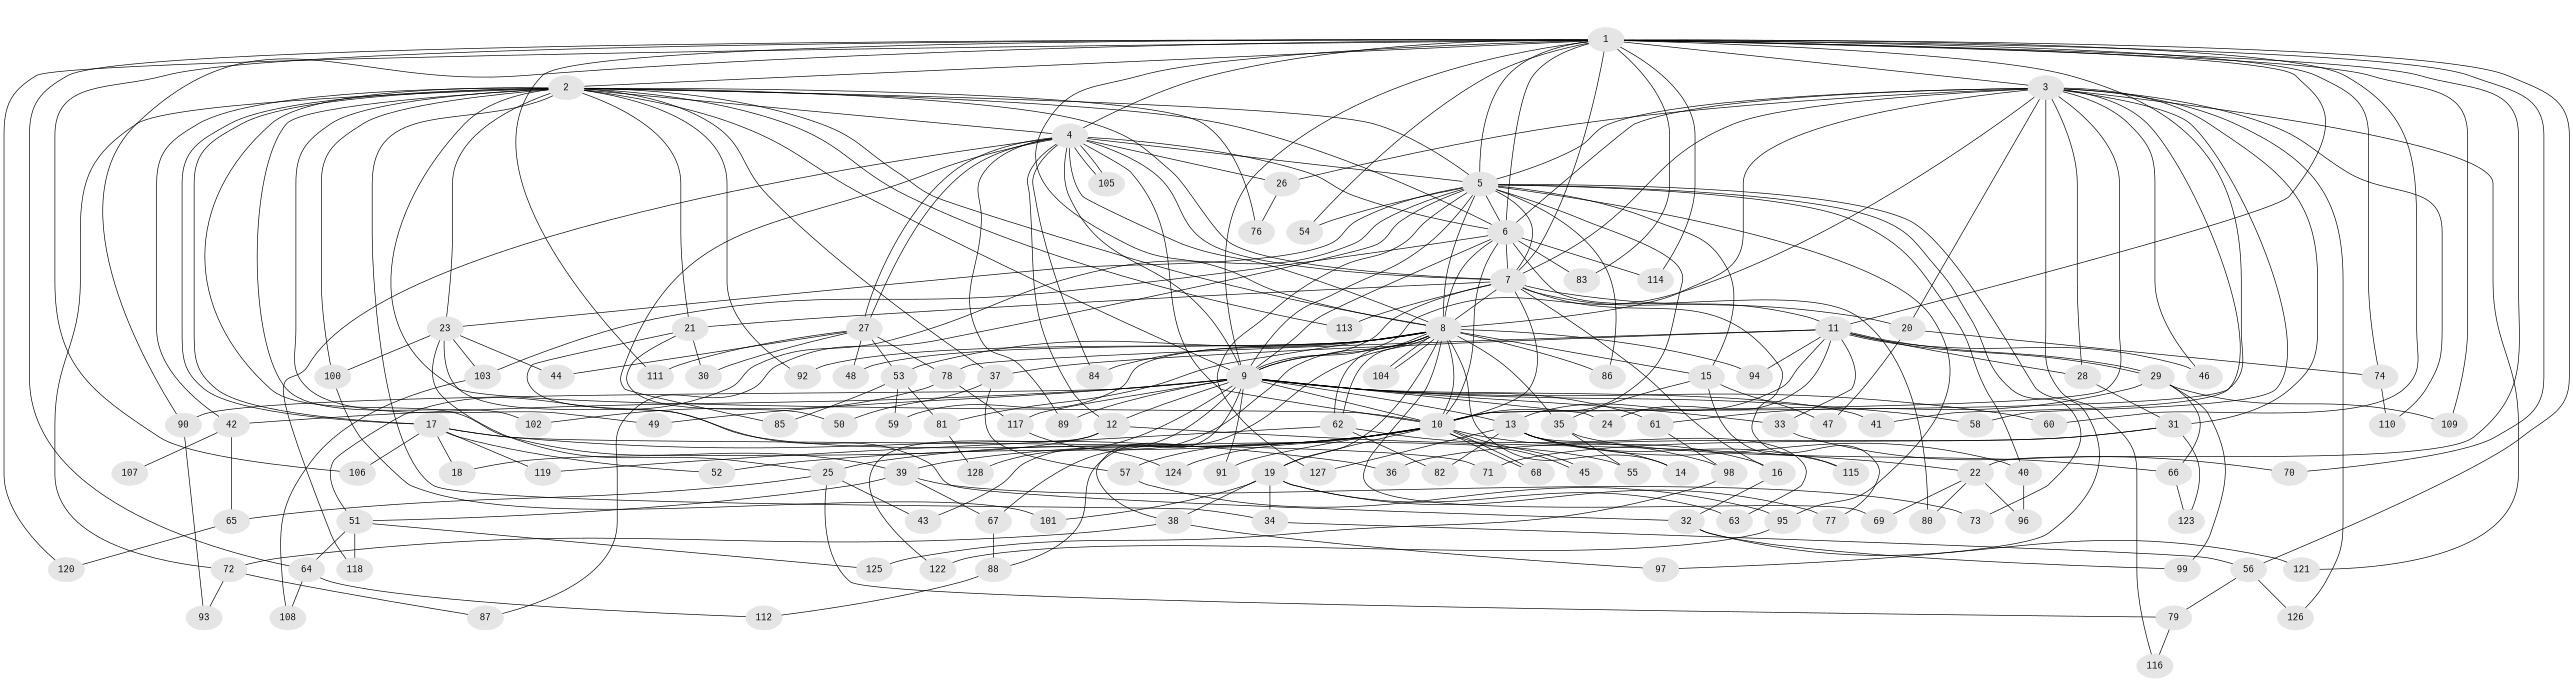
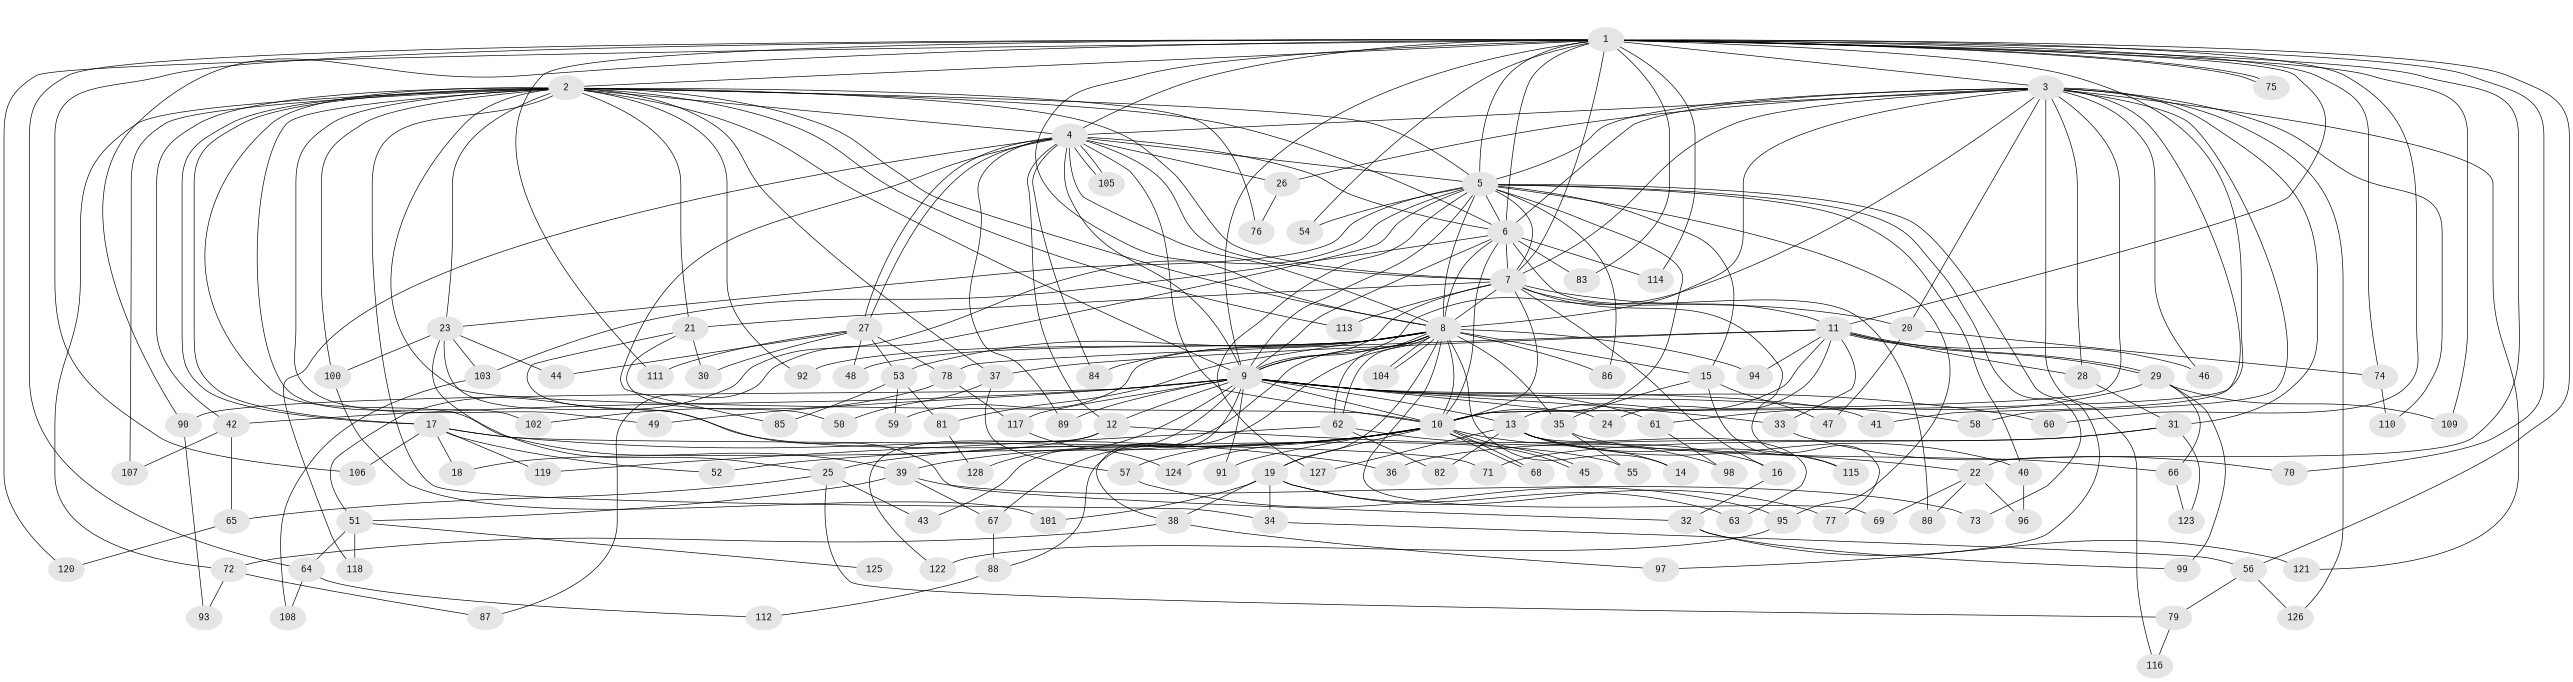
node "75": added
edge "3" -- "4": added
edge "2" -- "107": added
edge "98" -- "125": removed
